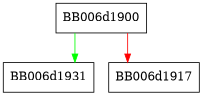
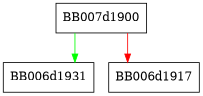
node "BB006d1900": label "BB006d1900" -> "BB007d1900"
